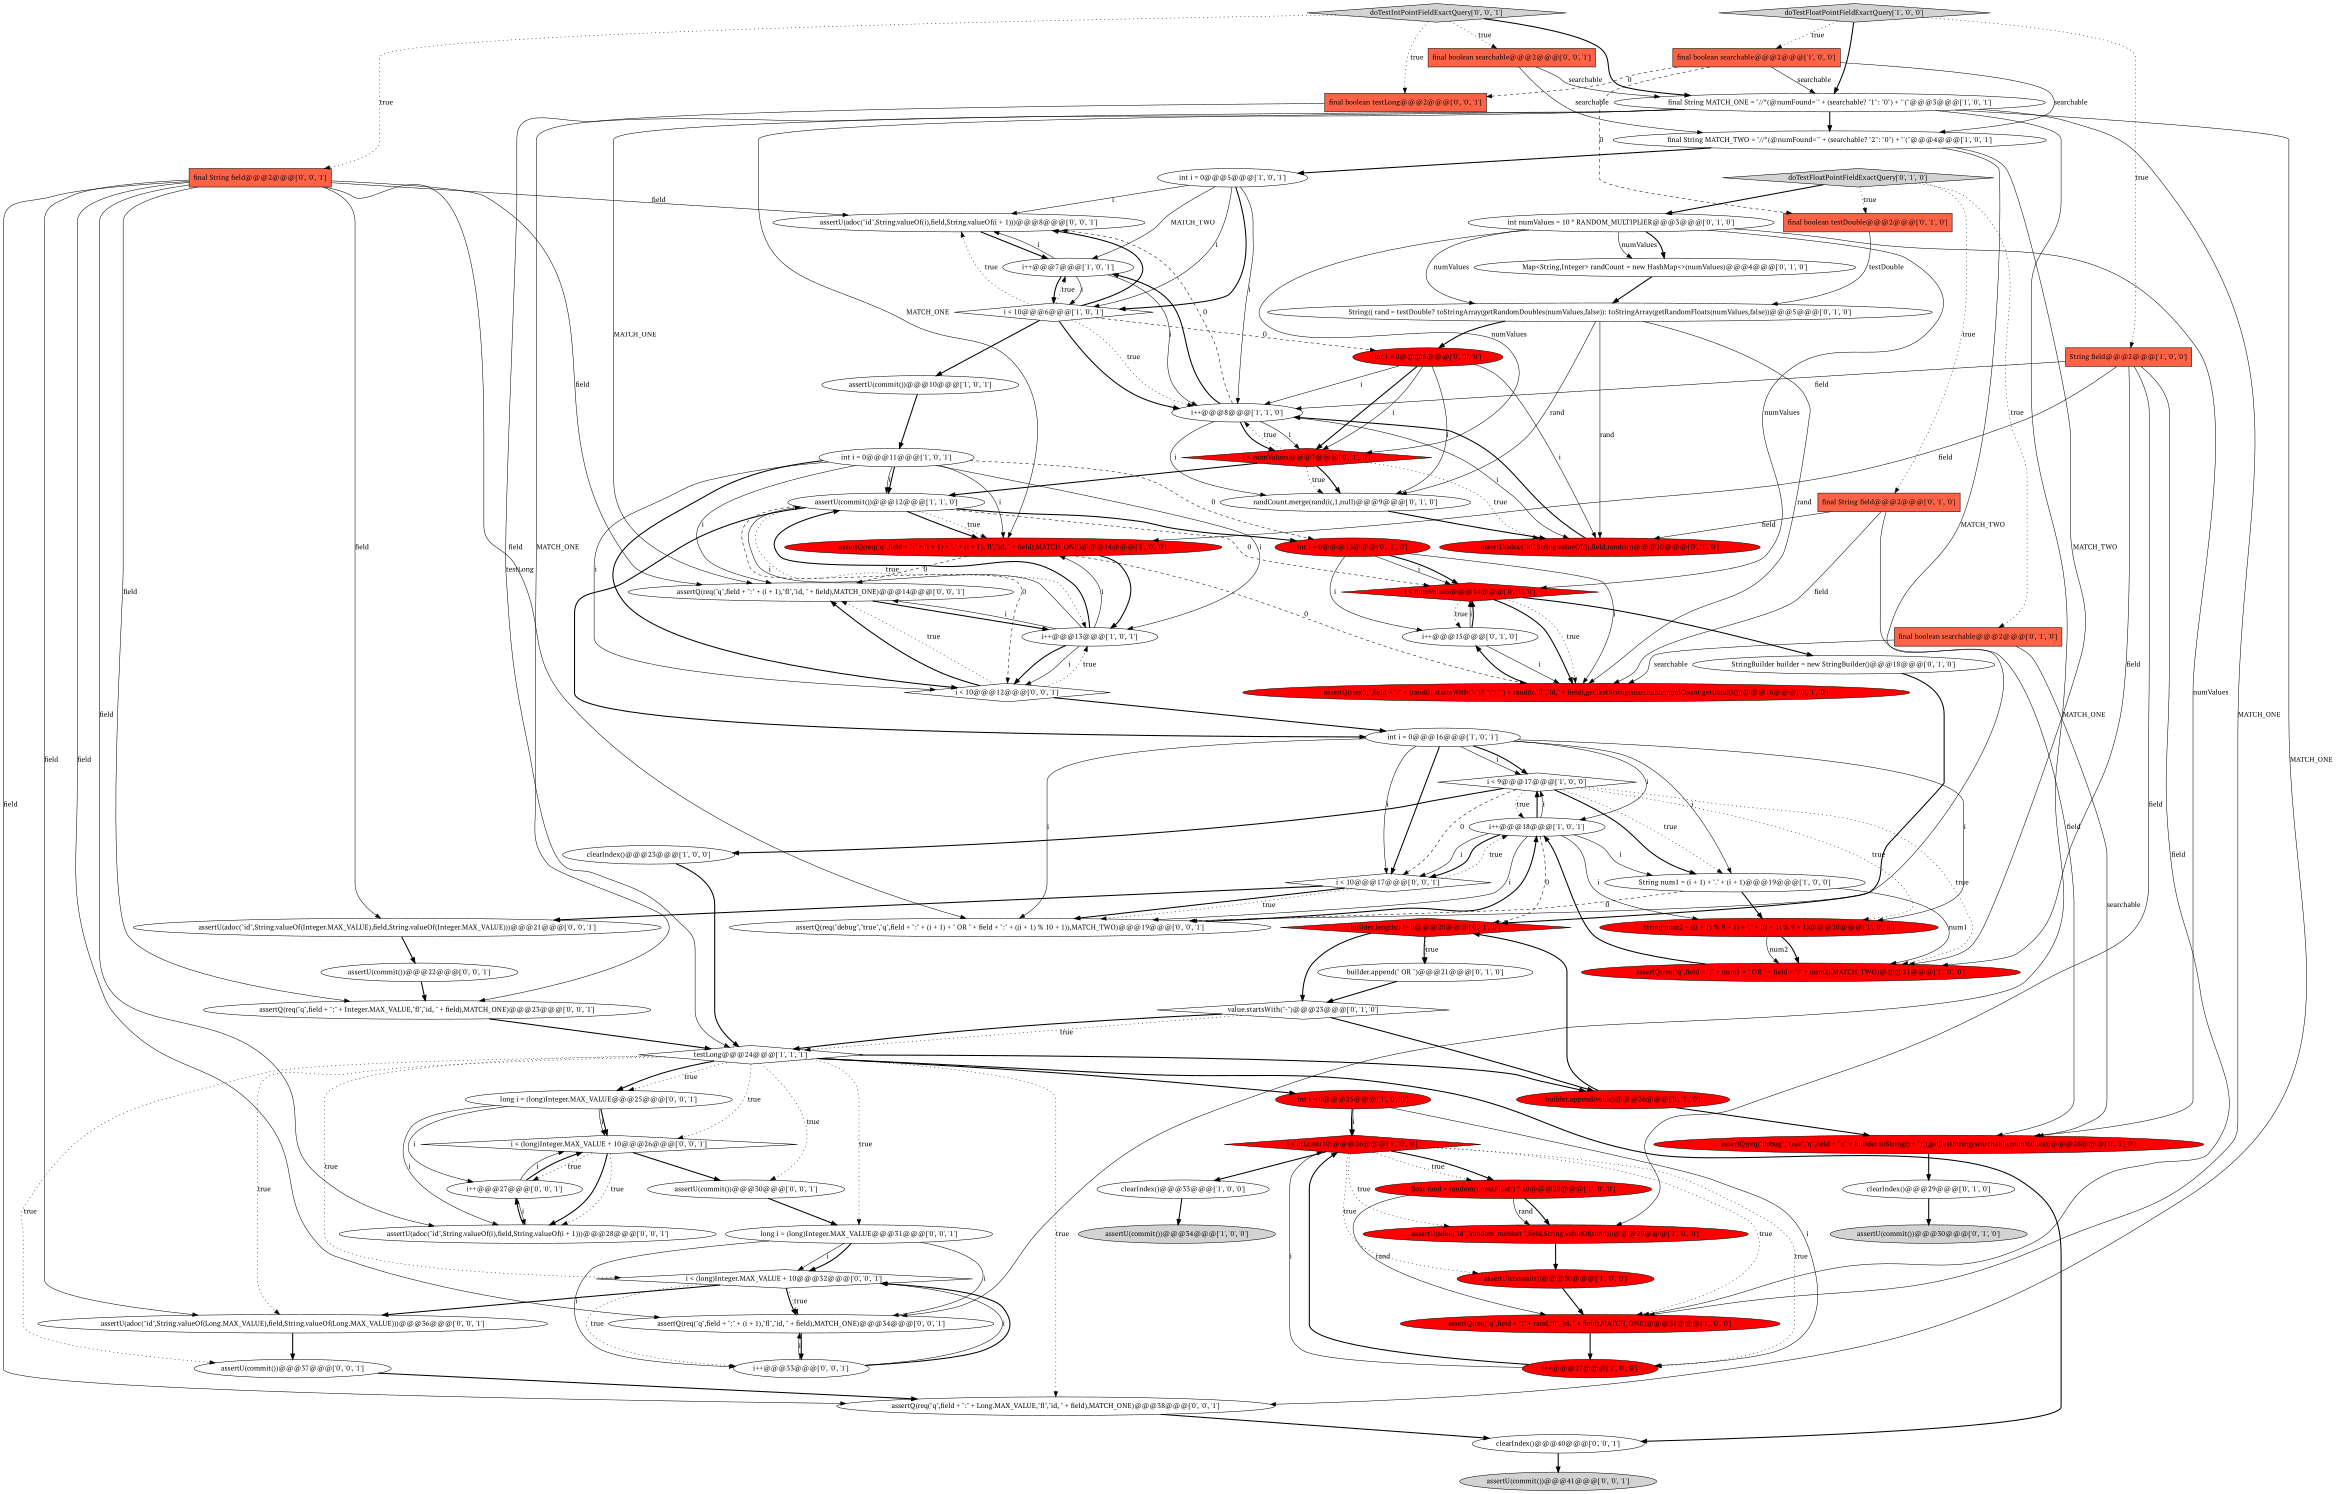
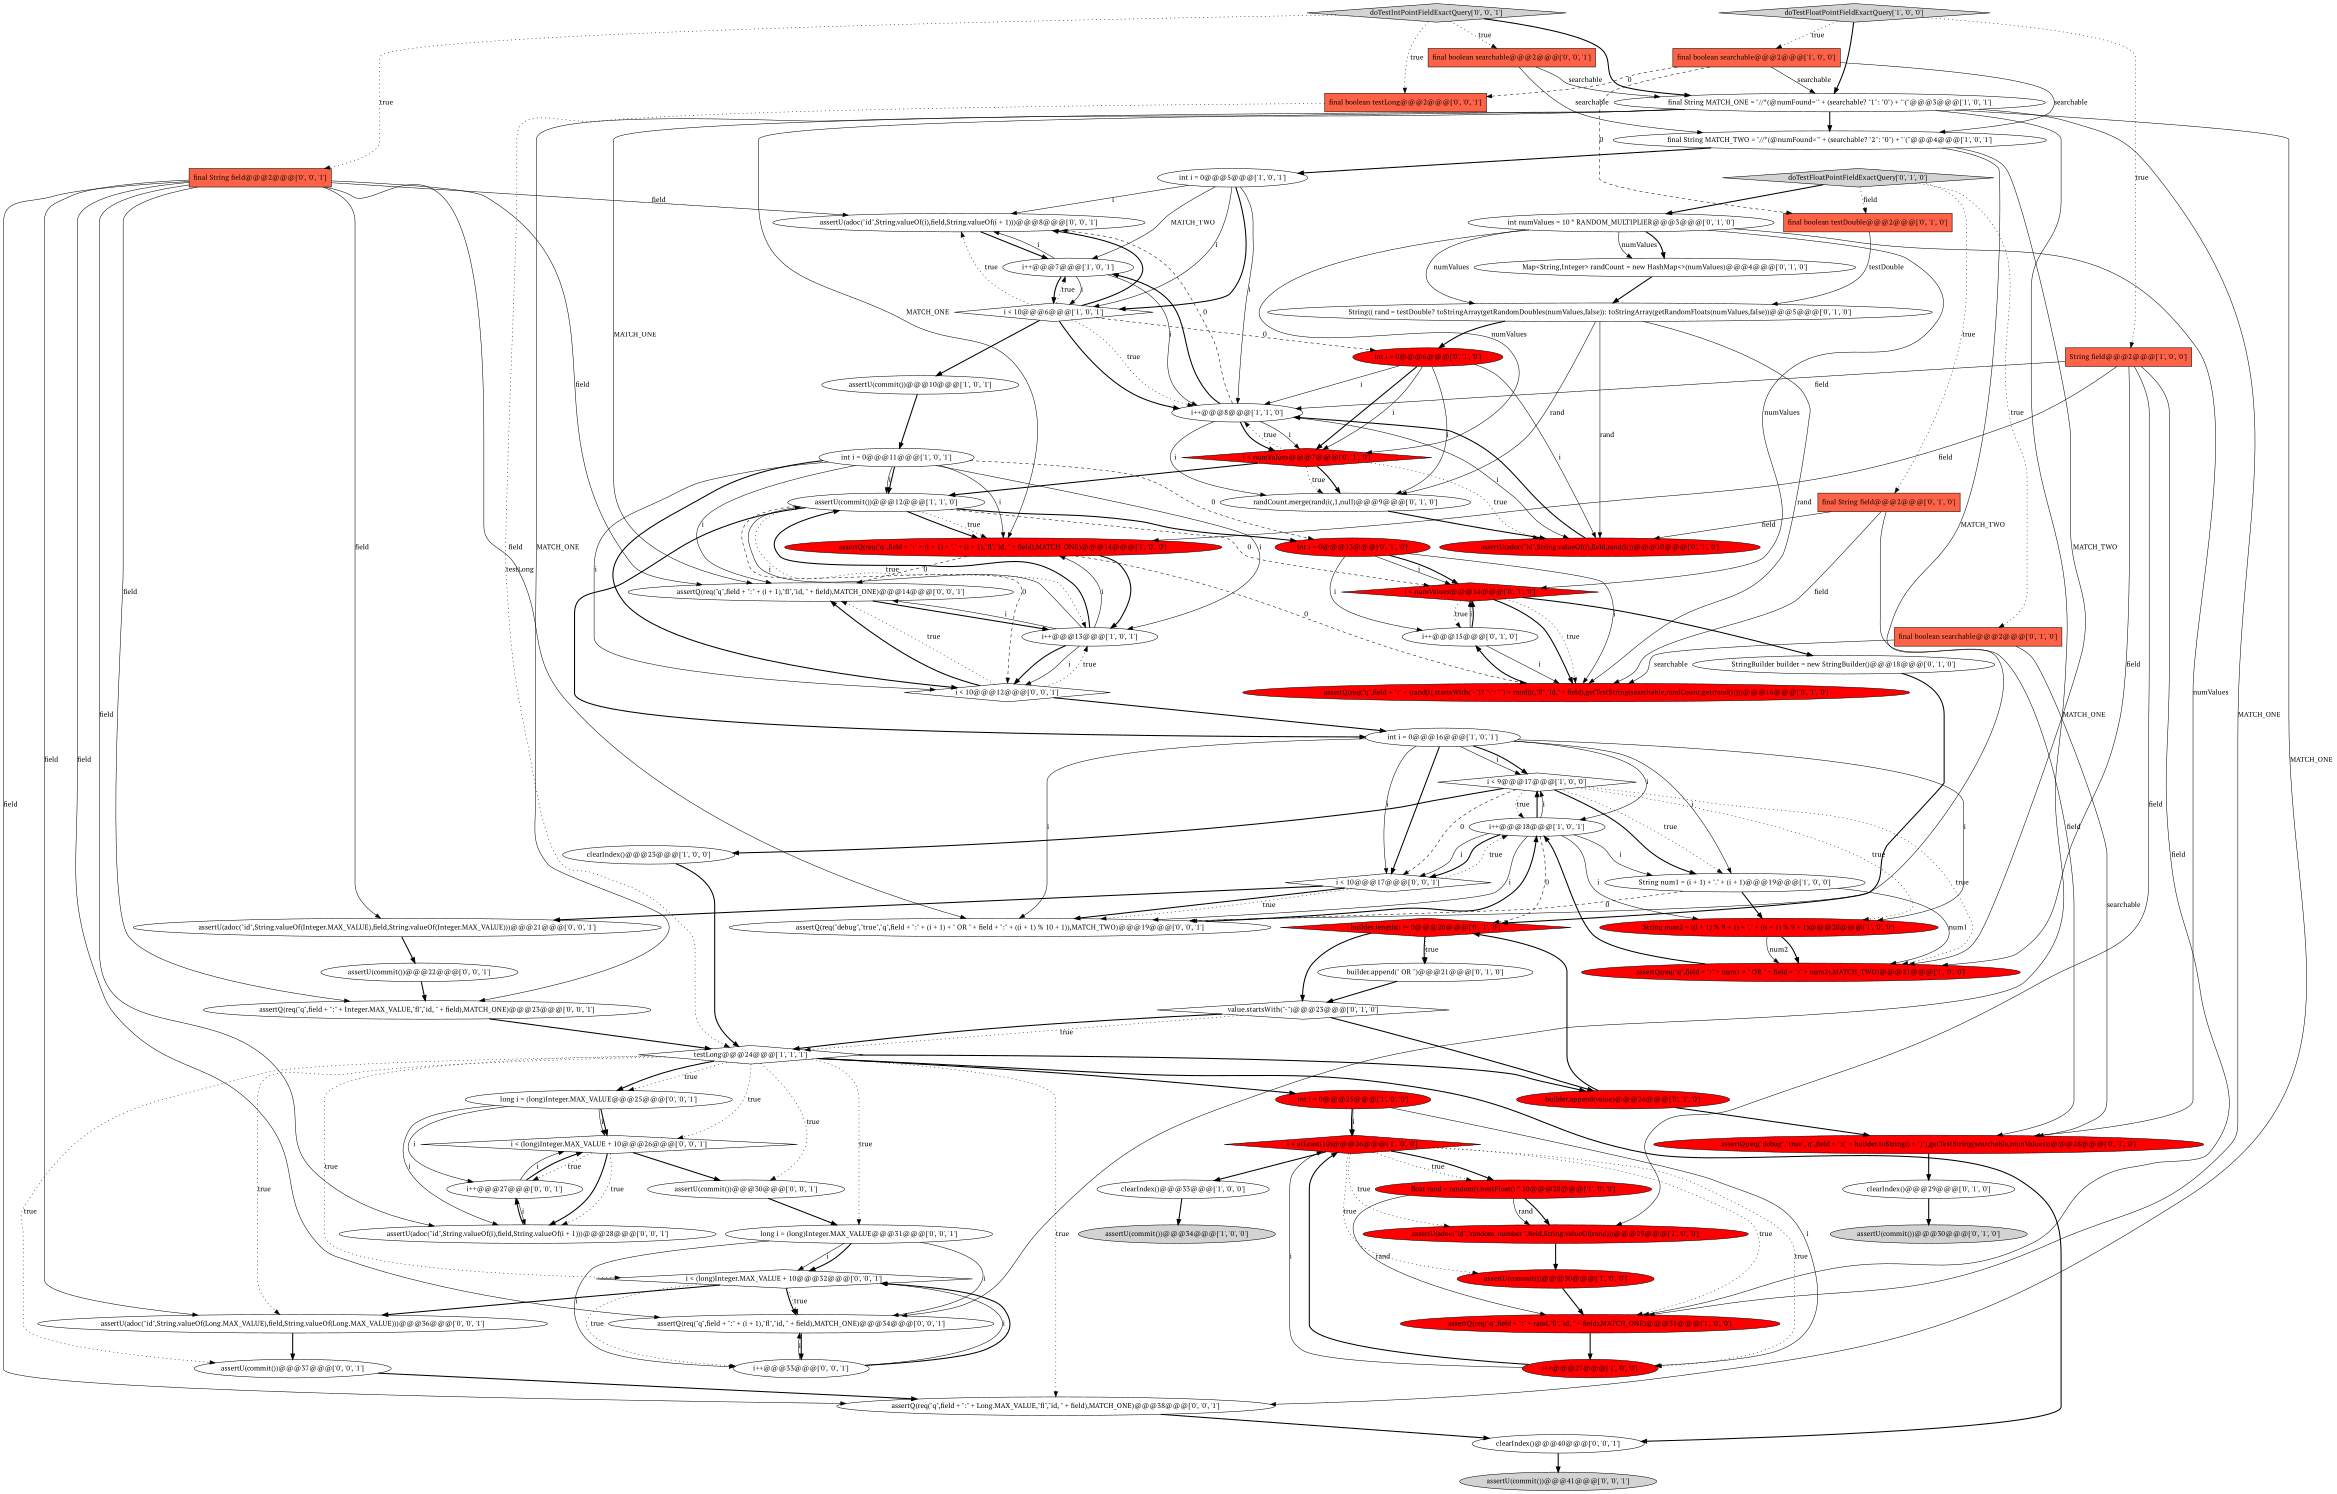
edge "doTestFloatPointFieldExactQuery['0', '1', '0']" -> "final boolean testDouble@@@2@@@['0', '1', '0']": label "true" -> "field"
edge "final boolean testLong@@@2@@@['0', '0', '1']" -> "testLong@@@24@@@['1', '1', '1']": style solid -> dotted
